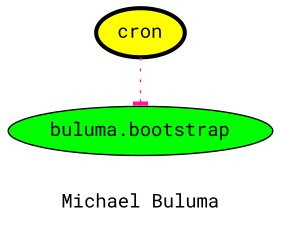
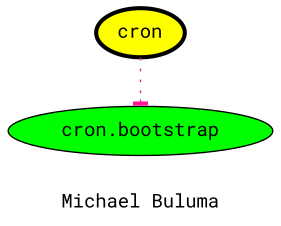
node "buluma.bootstrap": label "buluma.bootstrap" -> "cron.bootstrap"
